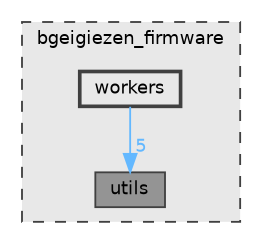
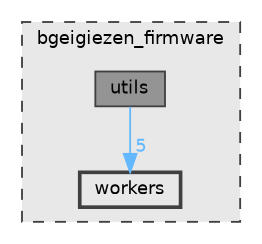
edge "workers" -> "utils": reversed
